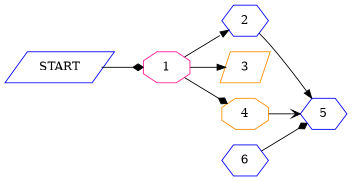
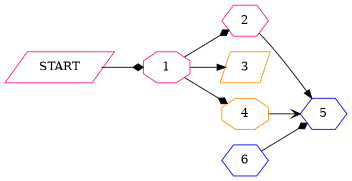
node "2": color blue -> deeppink
edge "1" -> "2": arrowhead normal -> diamond
node "START": color blue -> deeppink
